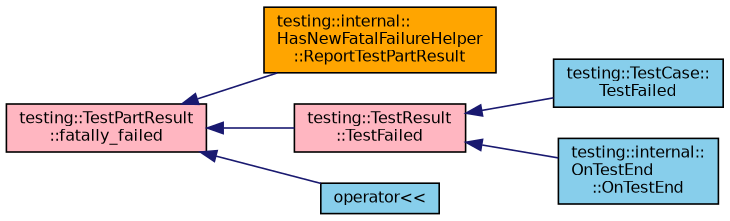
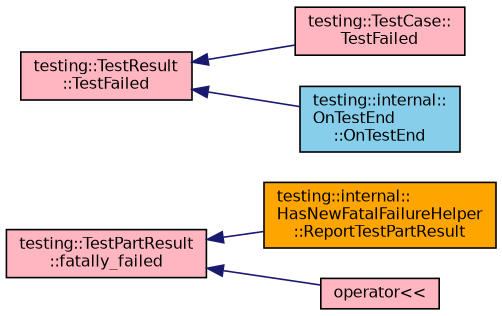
node "testing::TestCase:: TestFailed": fillcolor skyblue -> lightpink
edge "testing::TestResult ::TestFailed" -> "testing::TestPartResult ::fatally_failed": removed
node "operator<<": fillcolor skyblue -> lightpink
